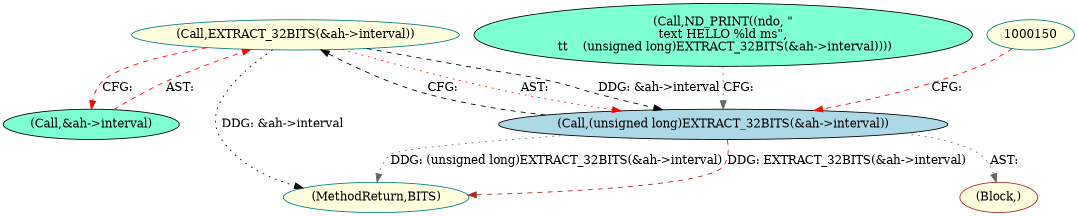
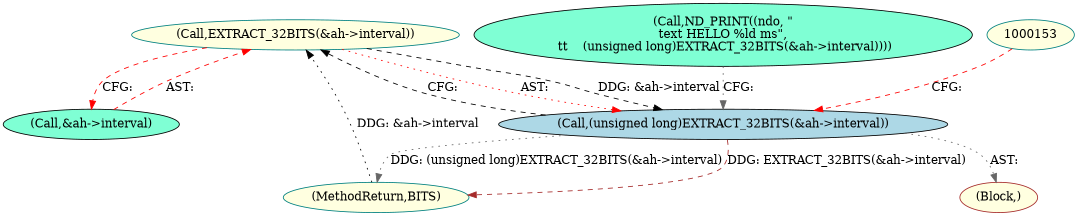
node "1000150": label "1000150" -> "1000153"
edge "(Call,EXTRACT_32BITS(&ah->interval))" -> "(MethodReturn,BITS)": reversed
